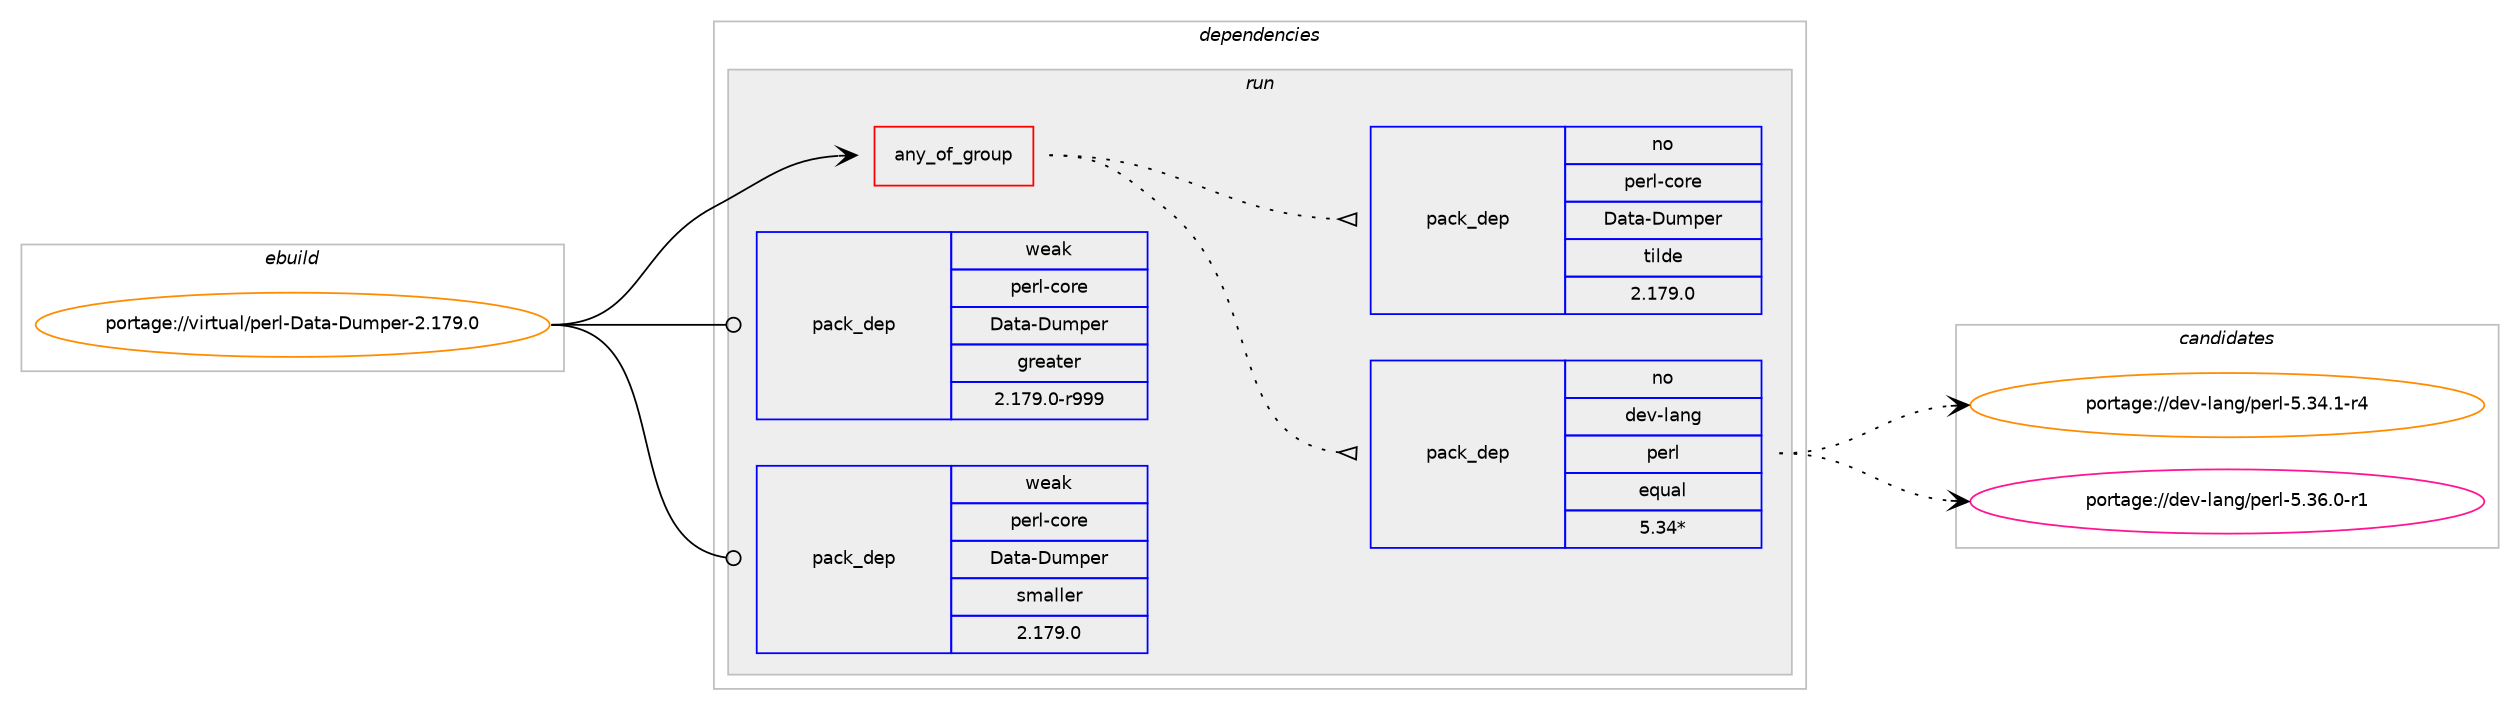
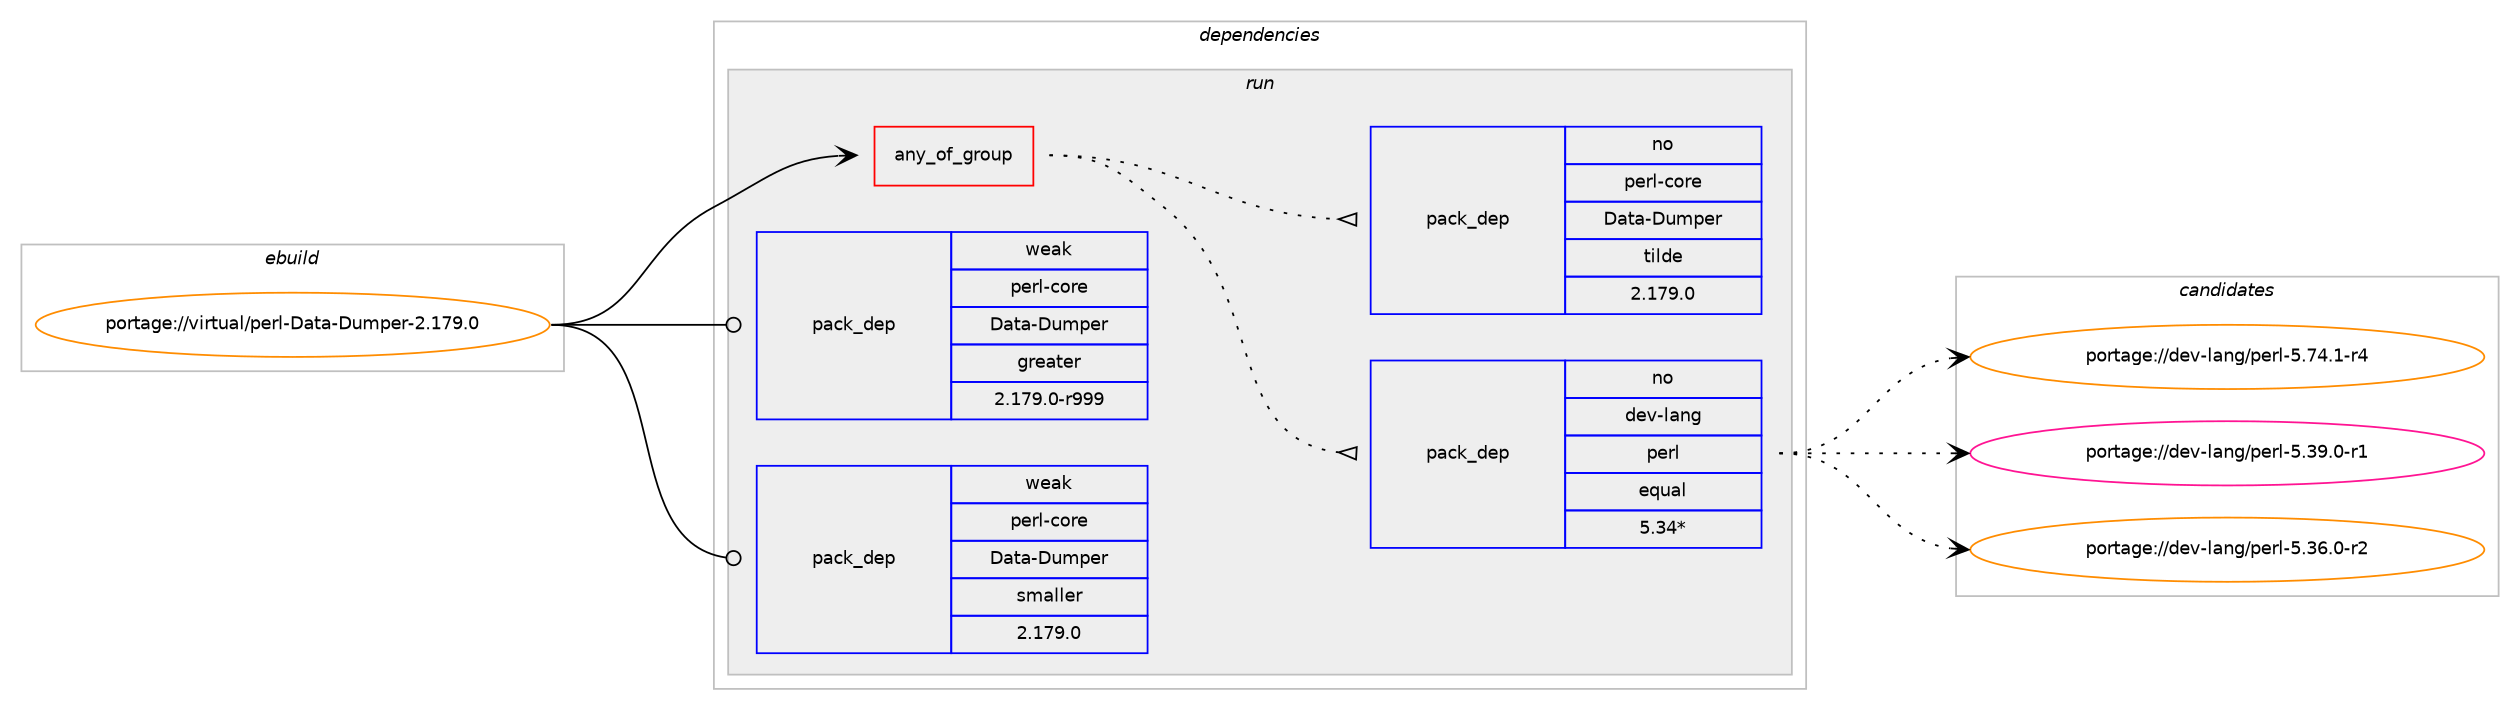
node "portage://dev-lang/perl-5.34.1-r4": label "portage://dev-lang/perl-5.34.1-r4" -> "portage://dev-lang/perl-5.74.1-r4"
node "portage://dev-lang/perl-5.36.0-r1": label "portage://dev-lang/perl-5.36.0-r1" -> "portage://dev-lang/perl-5.39.0-r1"
node "portage://dev-lang/perl-5.36.0-r2": added
